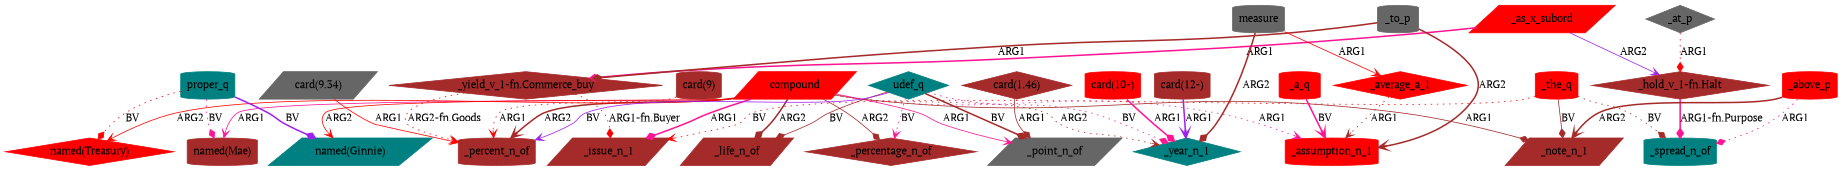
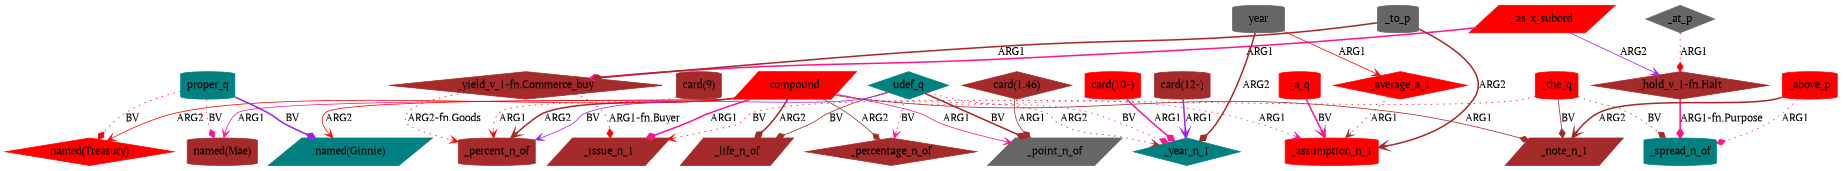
node "measure": label "measure" -> "year"
node "card(9.34)": removed
